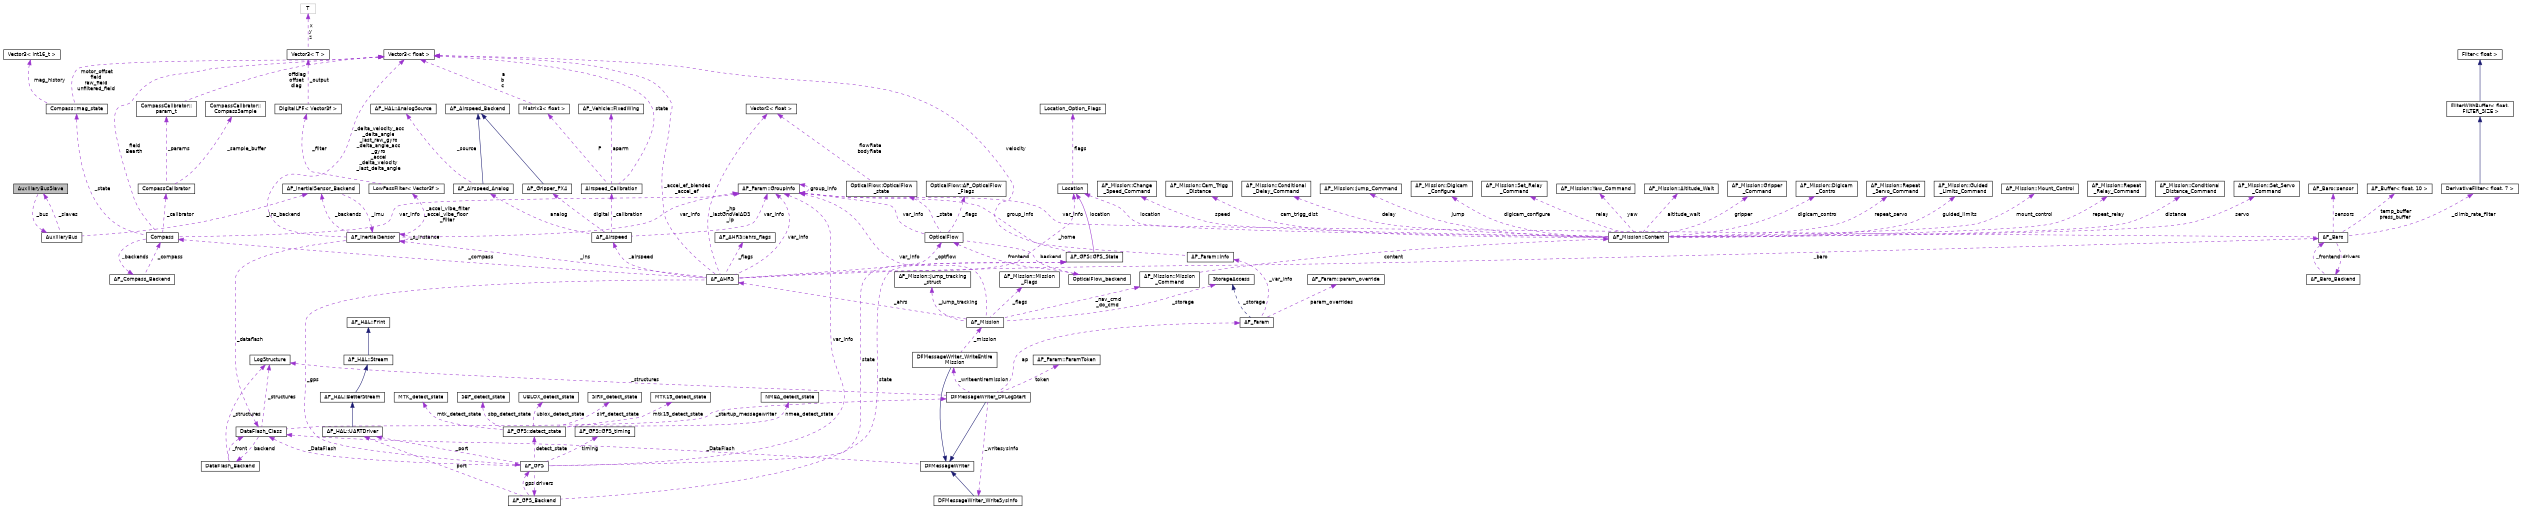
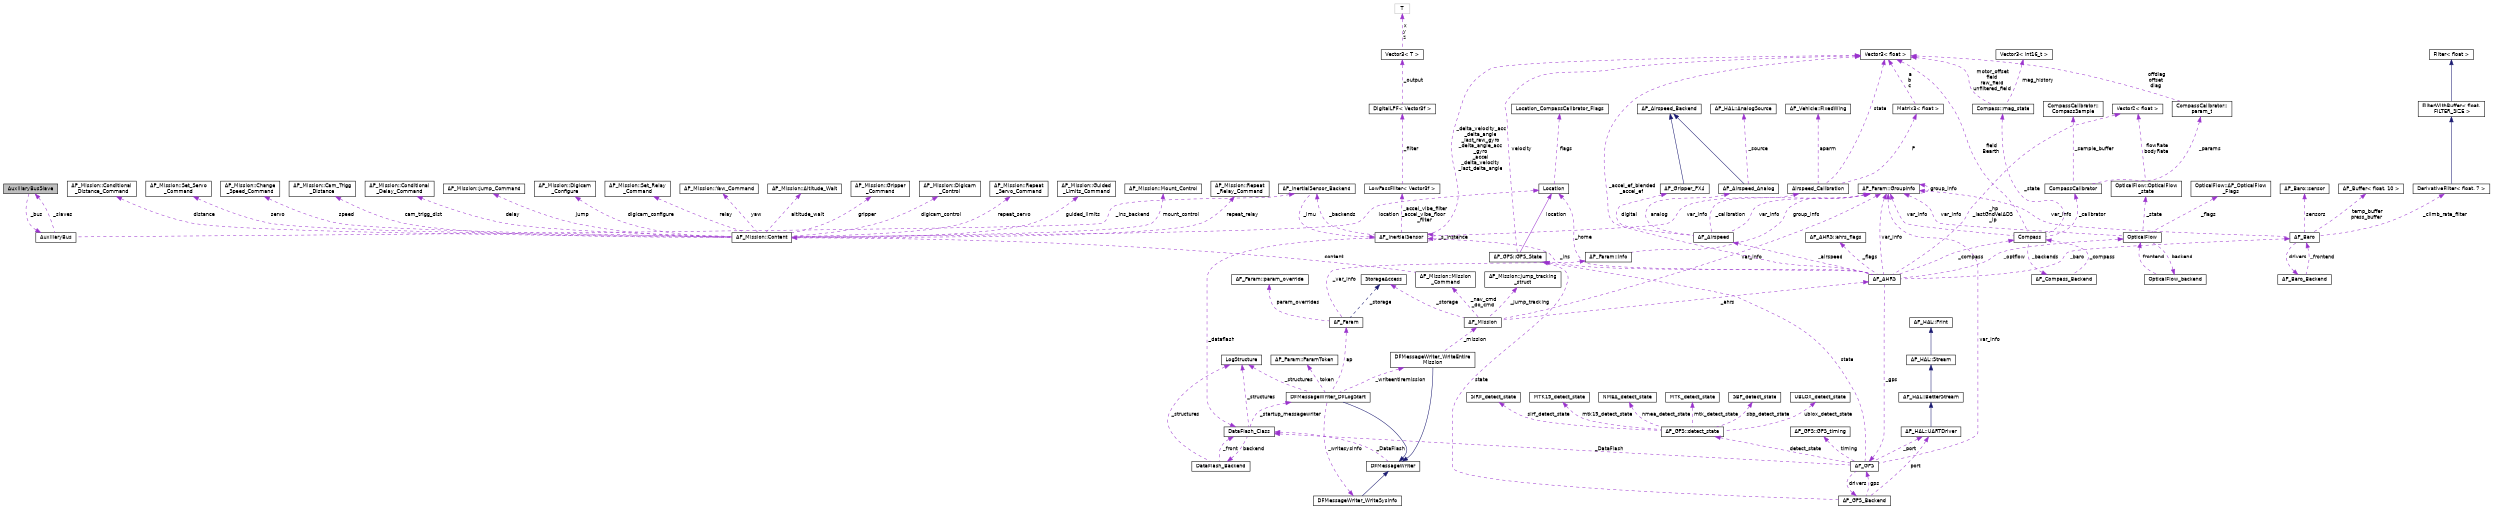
node "Location_Option_Flags": label "Location_Option_Flags" -> "Location_CompassCalibrator_Flags"
node "AP_Mission::Mission _Flags": removed
